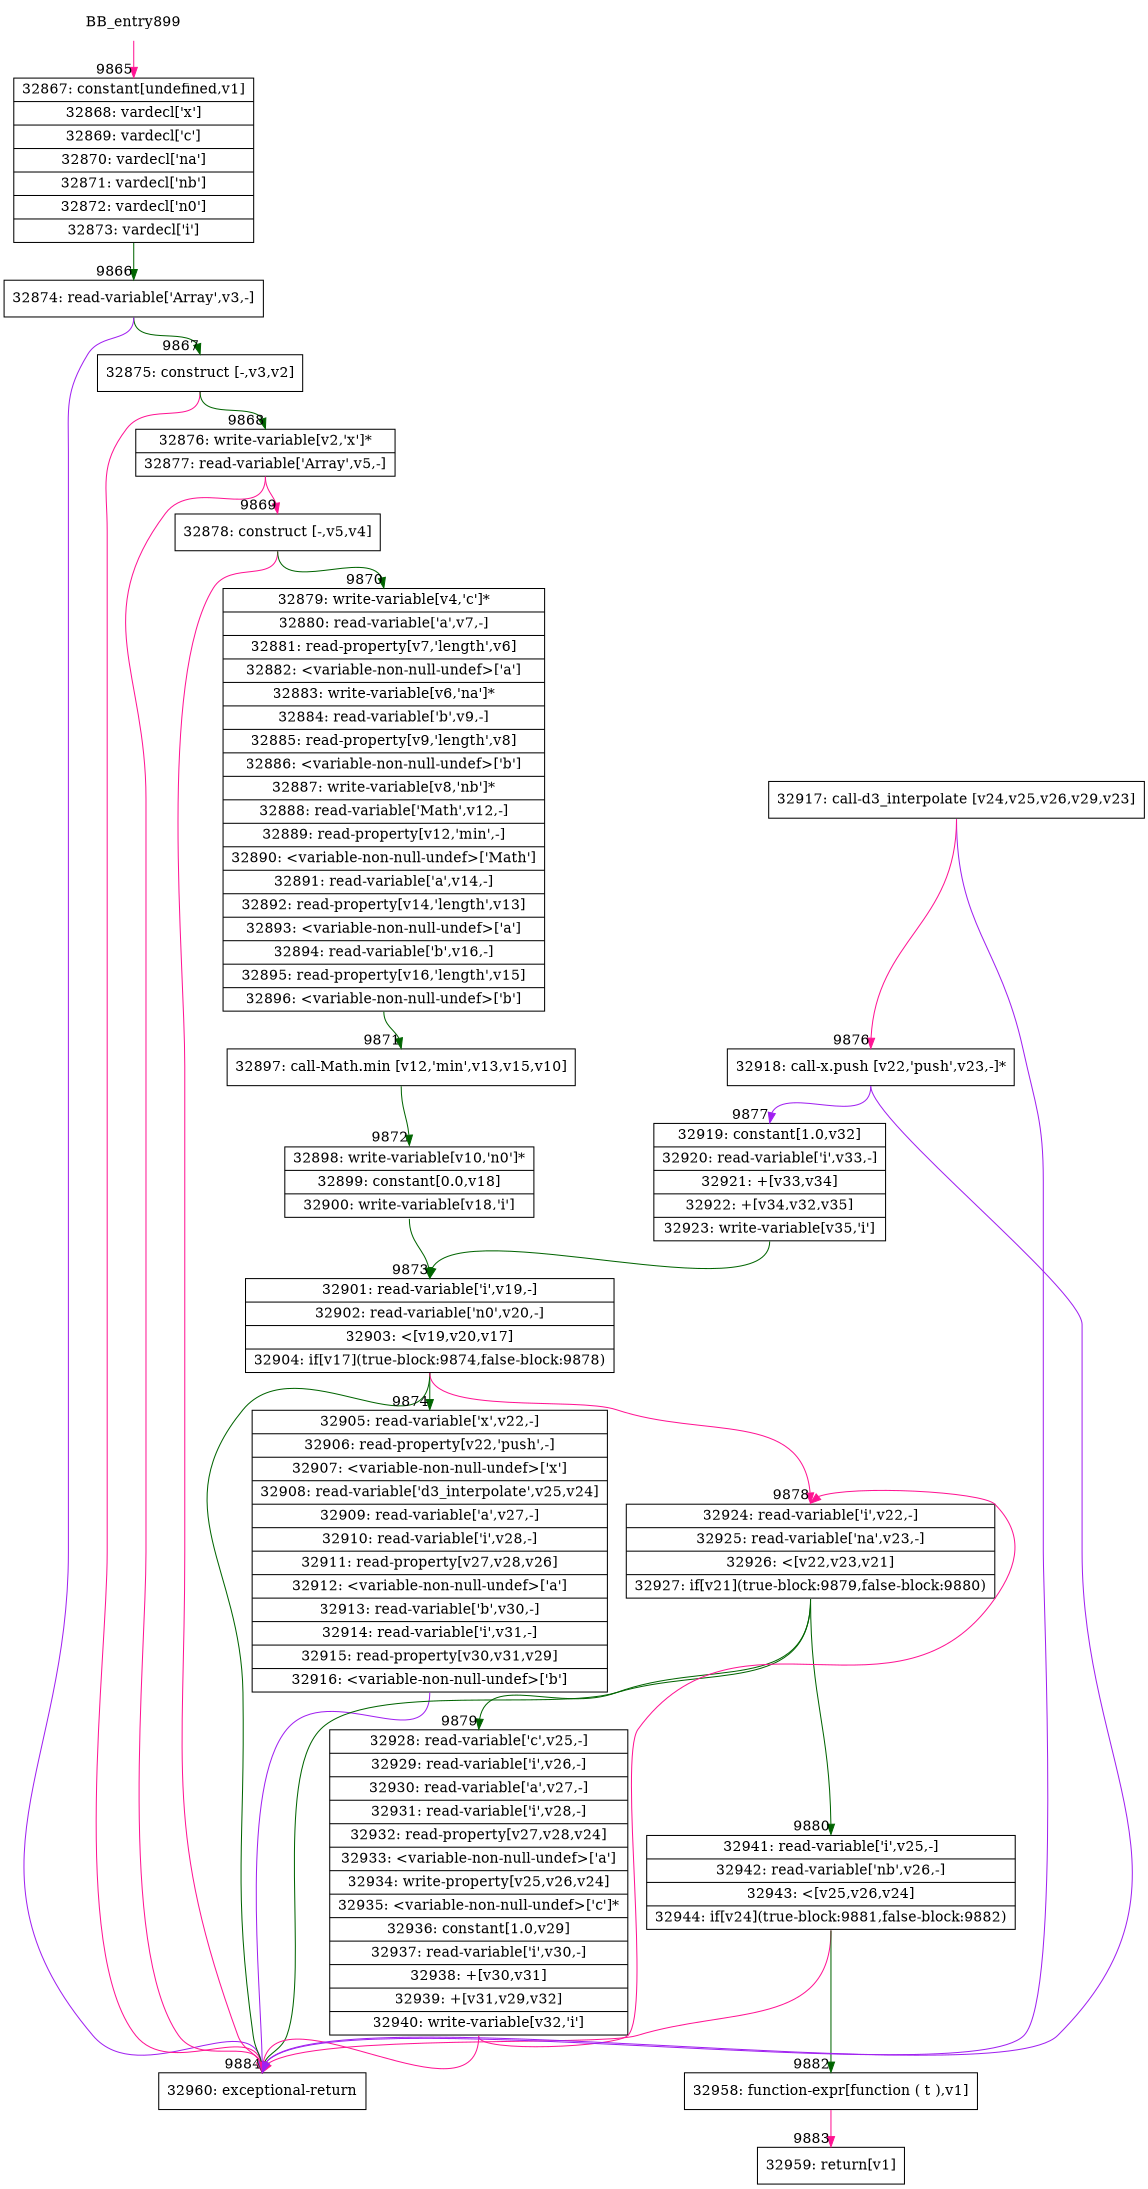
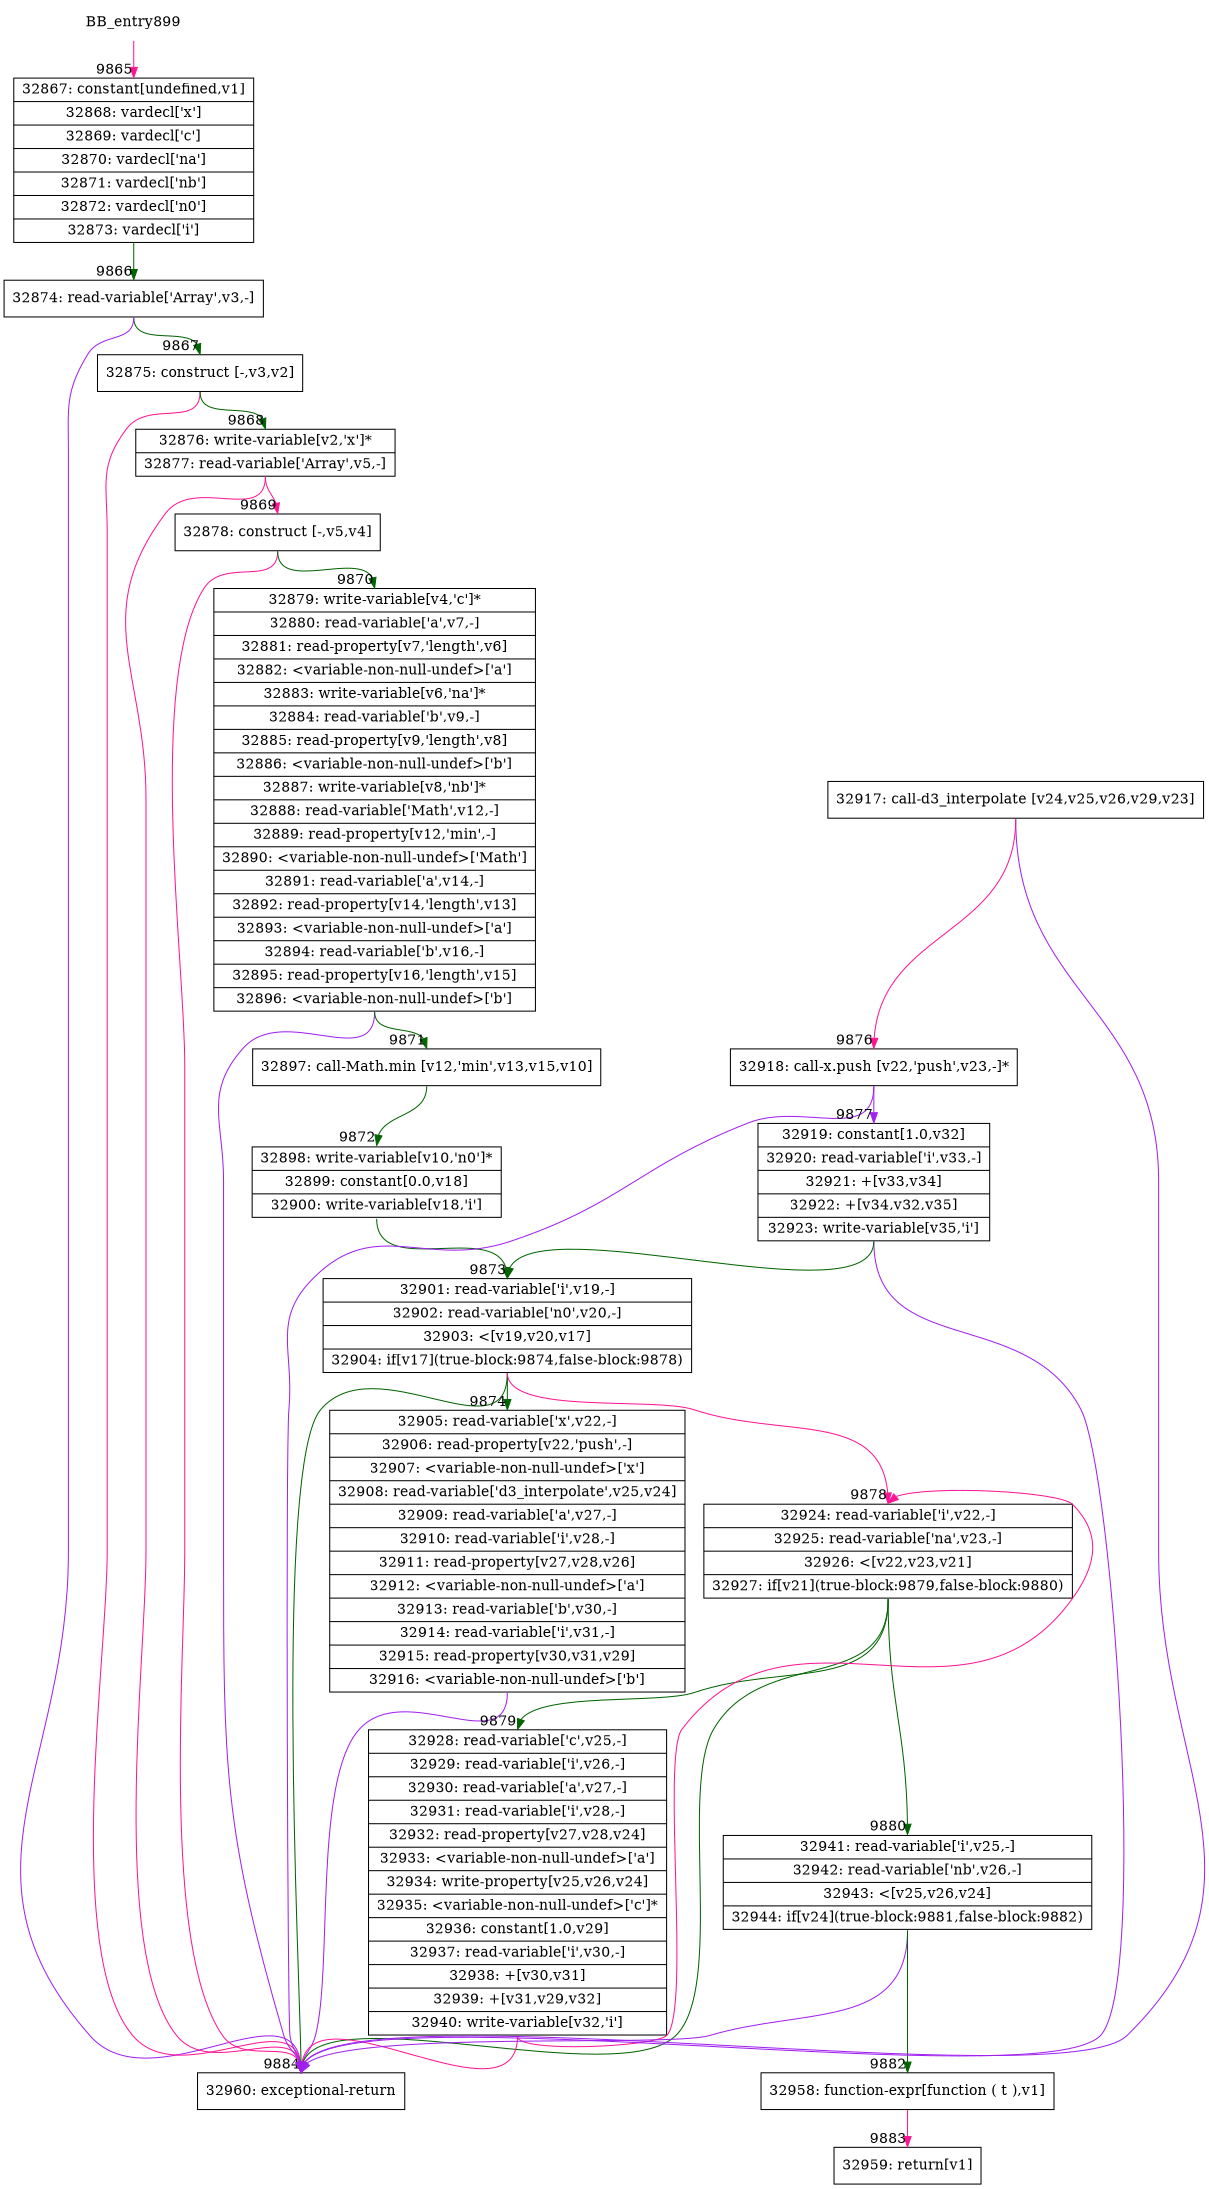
edge "32879: write-variable[v4,'c']*" -> "32960: exceptional-return": added
edge "32919: constant[1.0,v32]" -> "32960: exceptional-return": added
edge "32941: read-variable['i',v25,-]" -> "32960: exceptional-return": color deeppink -> purple
